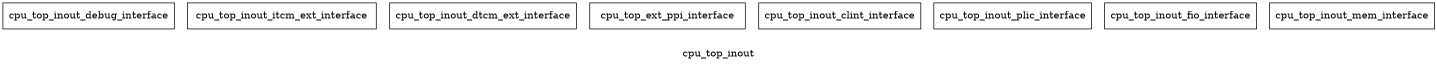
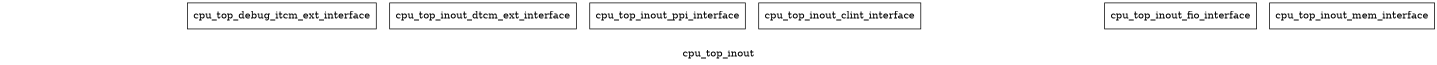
node "cpu_top_inout_debug_interface": removed
node "cpu_top_inout_itcm_ext_interface": label "cpu_top_inout_itcm_ext_interface" -> "cpu_top_debug_itcm_ext_interface"
node "cpu_top_ext_ppi_interface": label "cpu_top_ext_ppi_interface" -> "cpu_top_inout_ppi_interface"
node "cpu_top_inout_plic_interface": removed
